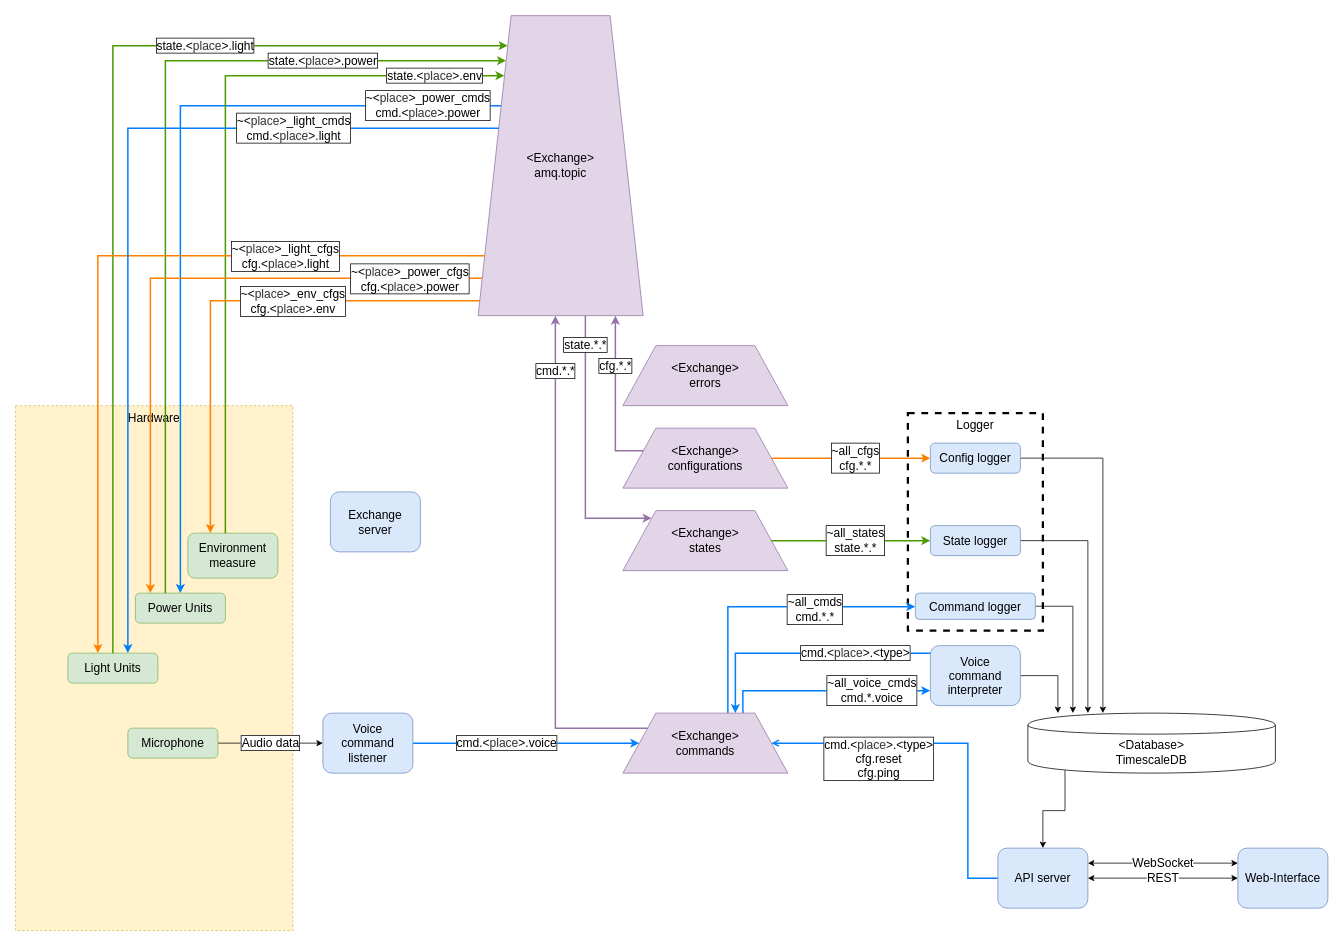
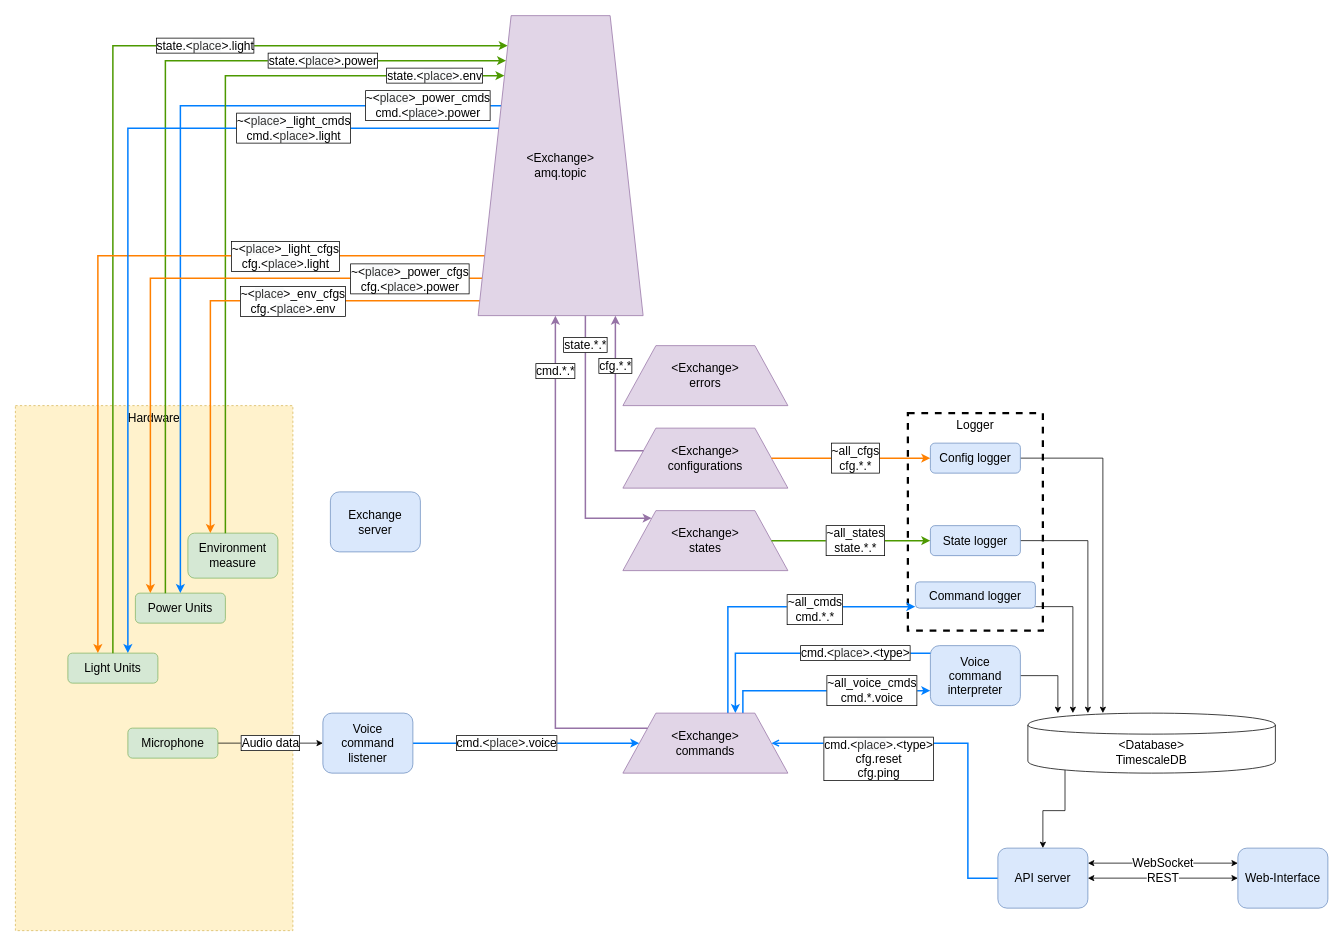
node "Command logger": moved (975, 606) -> (975, 595)
